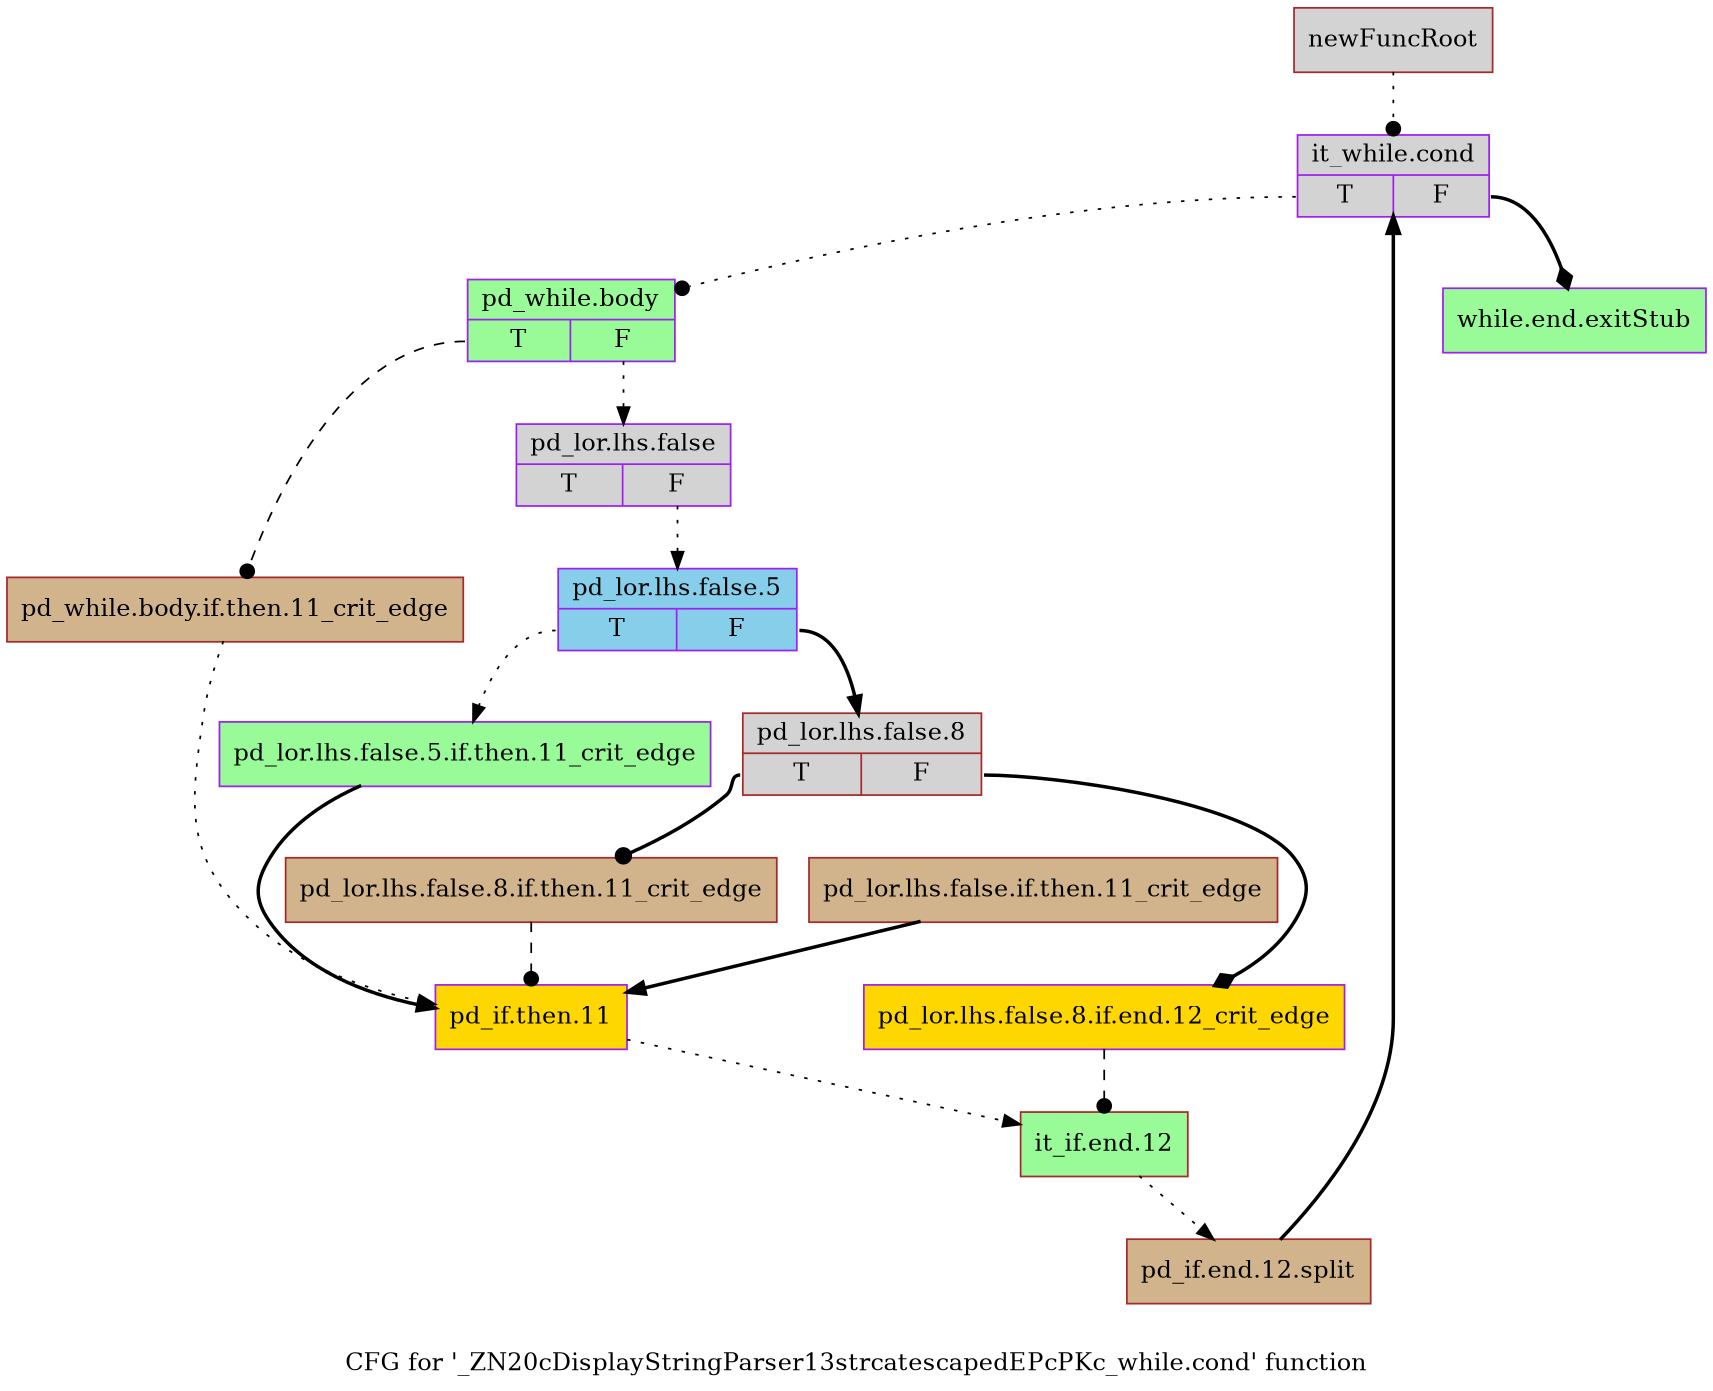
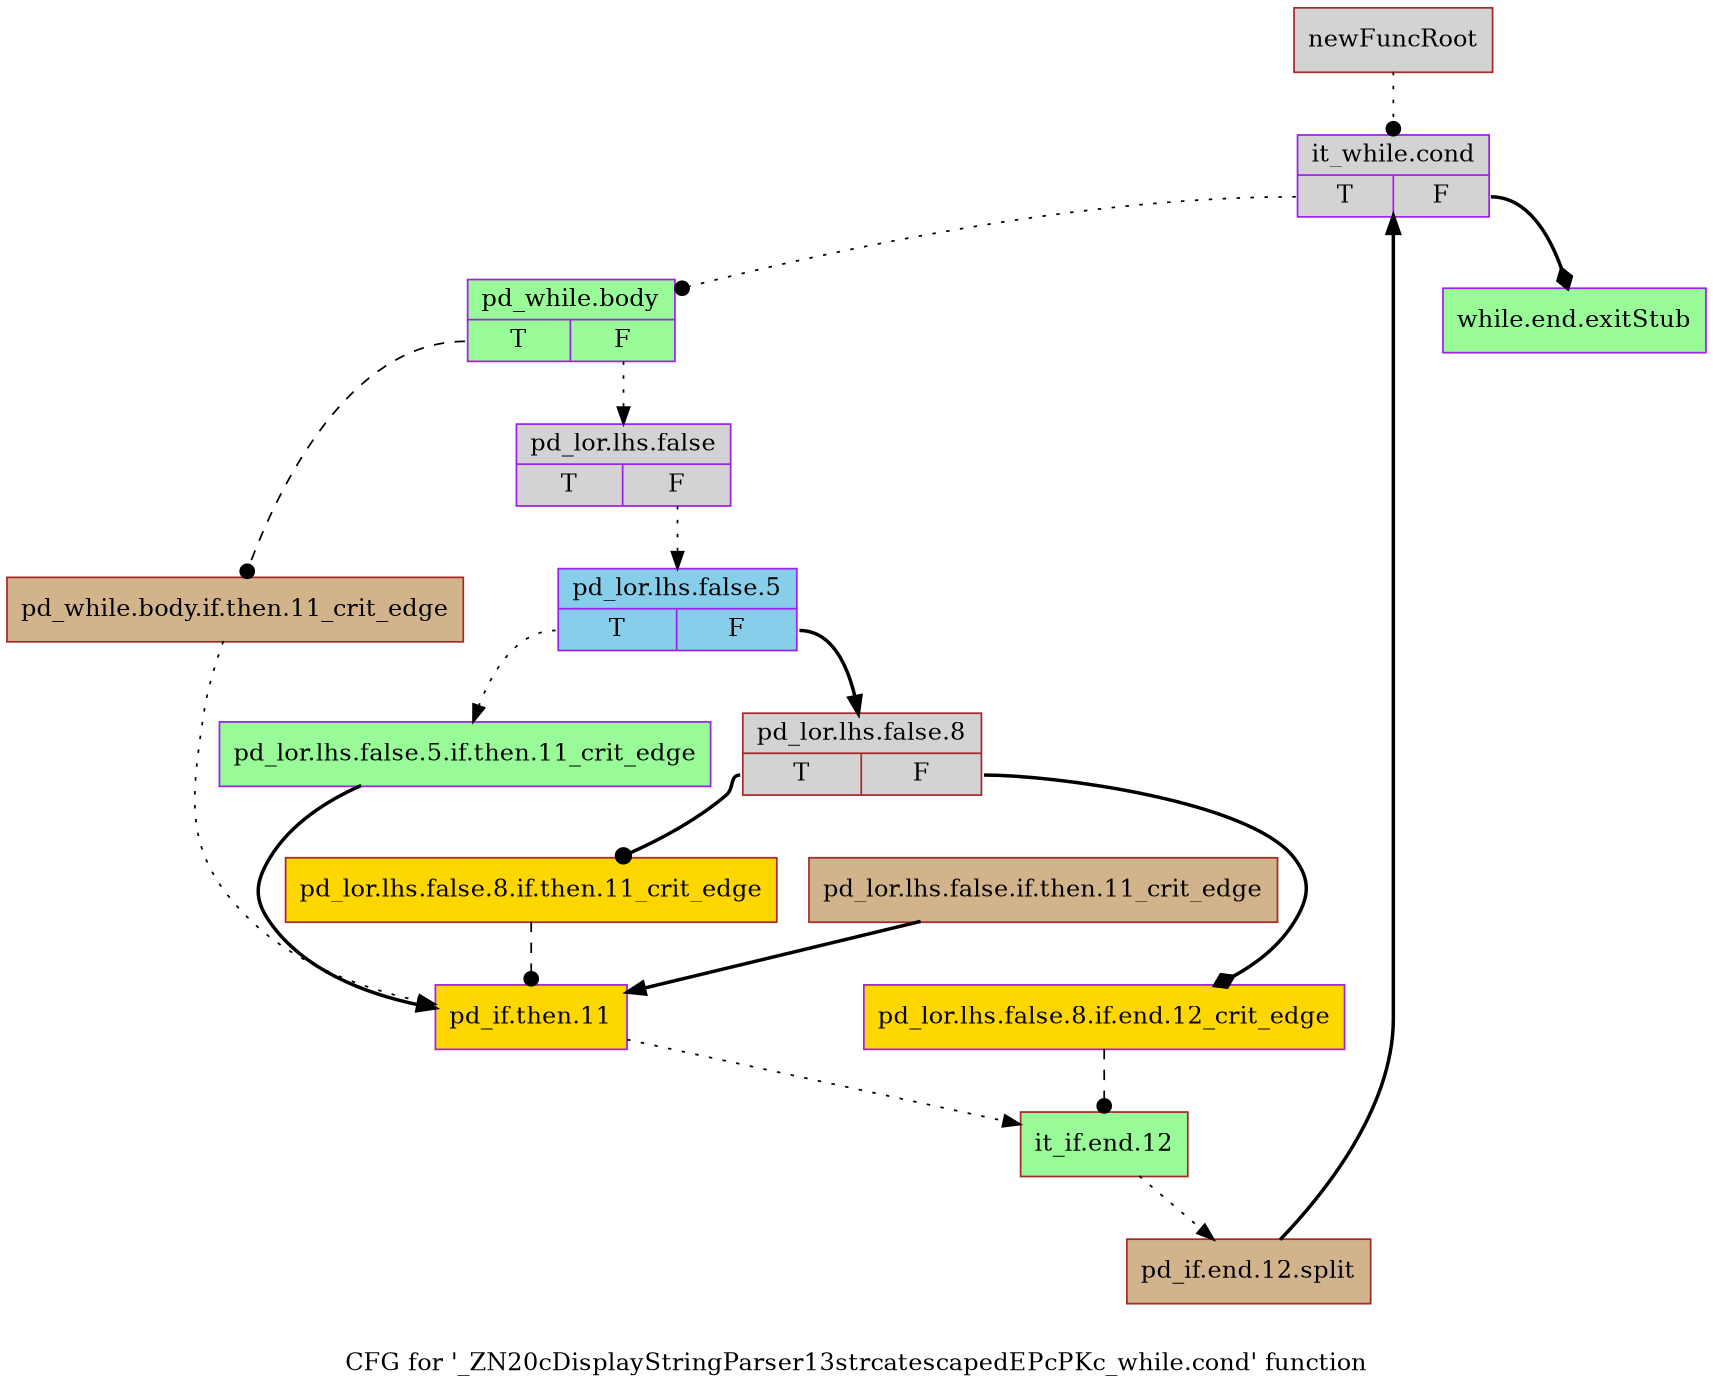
node "pd_lor.lhs.false.8.if.then.11_crit_edge": fillcolor tan -> gold
